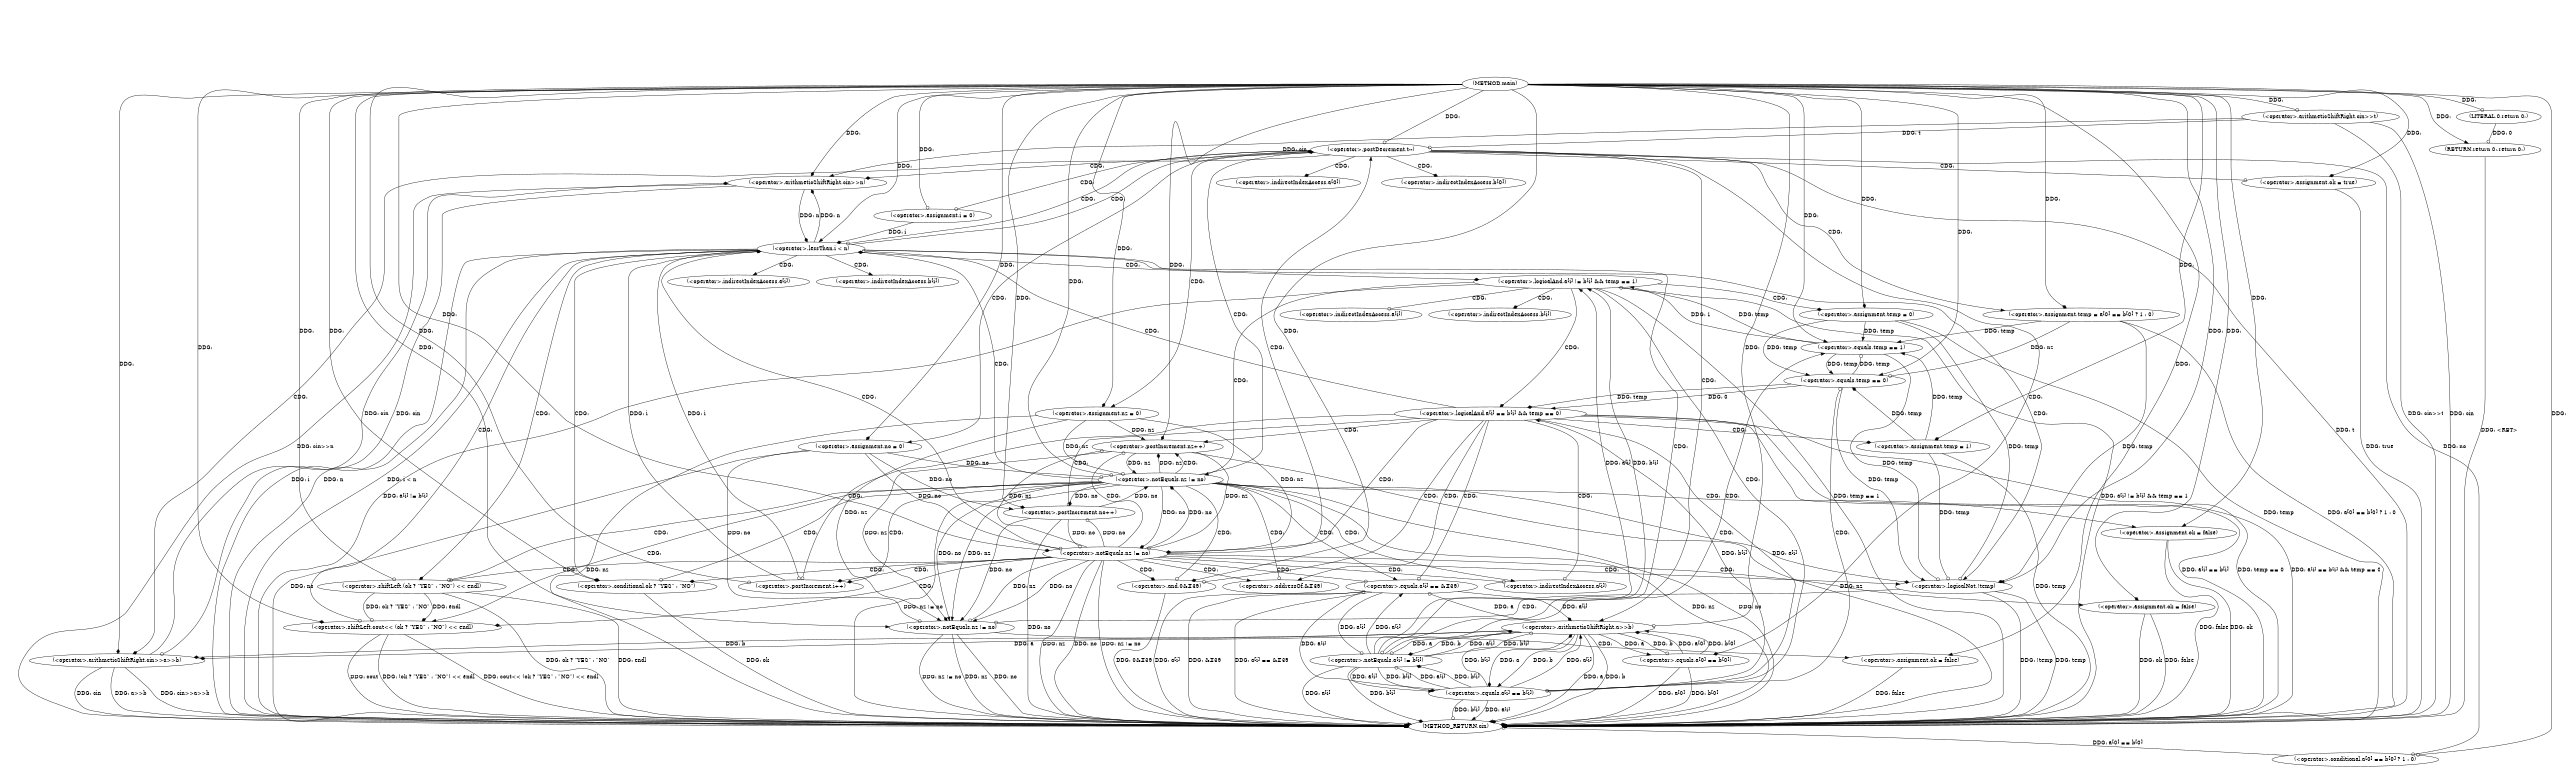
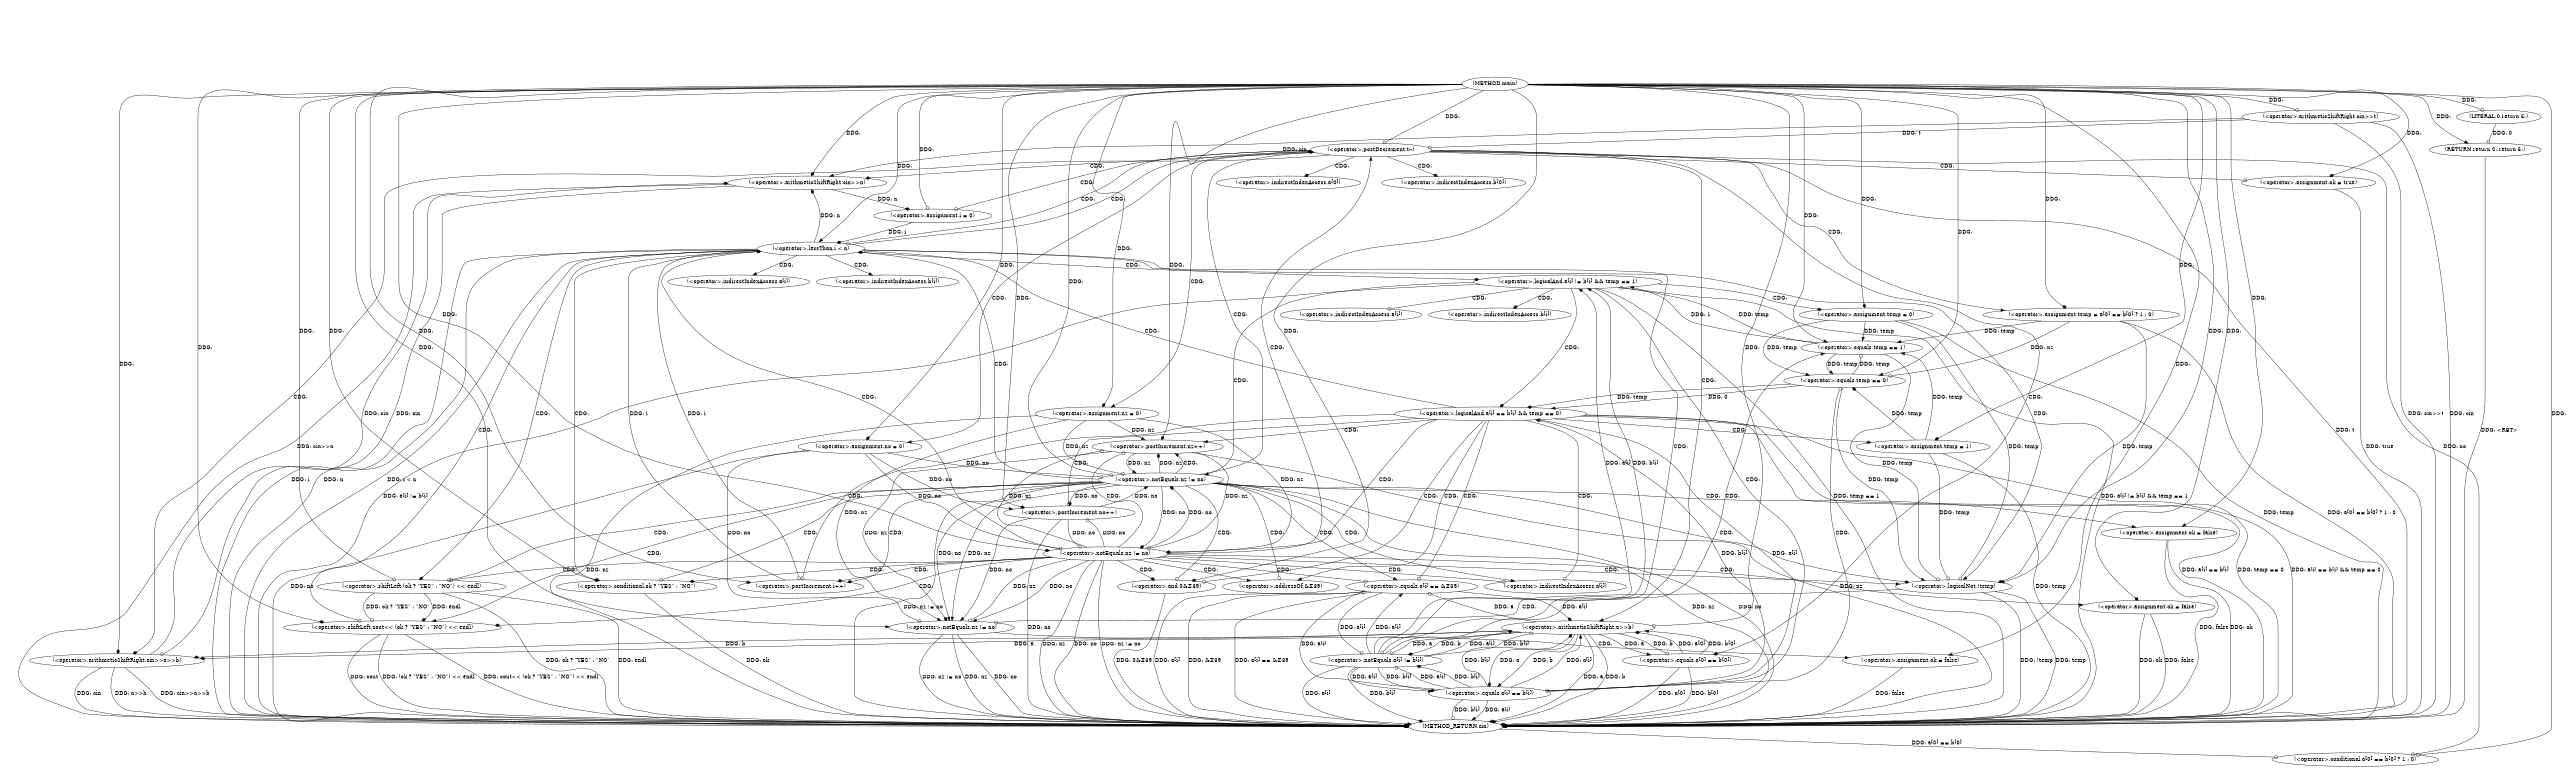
edge "(METHOD,main)" -> "(<operator>.postIncrement,i++)": arrowhead odot -> diamond
node "(LITERAL,0,return 0;)": label "(LITERAL,0,return 0;)" -> "(LITERAL,0,return 5;)"
node "(RETURN,return 0;,return 0;)": label "(RETURN,return 0;,return 0;)" -> "(RETURN,return 0;,return 5;)"
edge "(<operator>.arithmeticShiftRight,cin>>n)" -> "(<operator>.lessThan,i < n)": now "(<operator>.arithmeticShiftRight,cin>>n)" -> "(<operator>.assignment,i = 0)"
edge "(<operator>.conditional,a[0] == b[0] ? 1 : 0)" -> "(METHOD_RETURN,cin)": reversed
